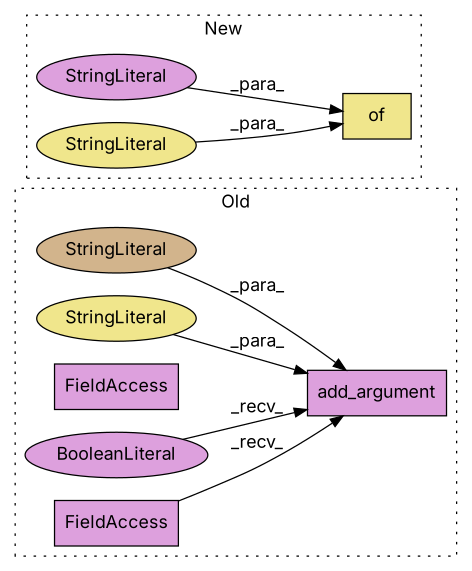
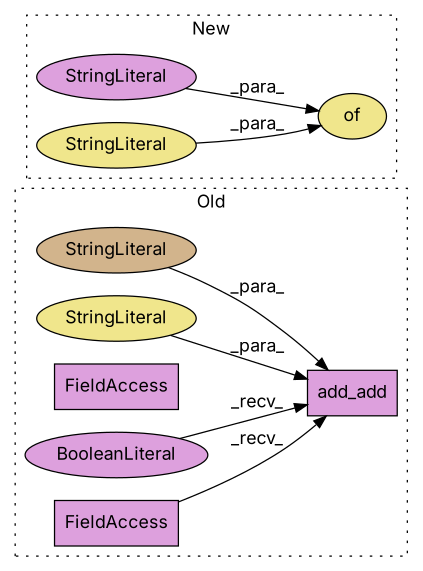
node "of": shape box -> ellipse
node "add_argument": label "add_argument" -> "add_add"
